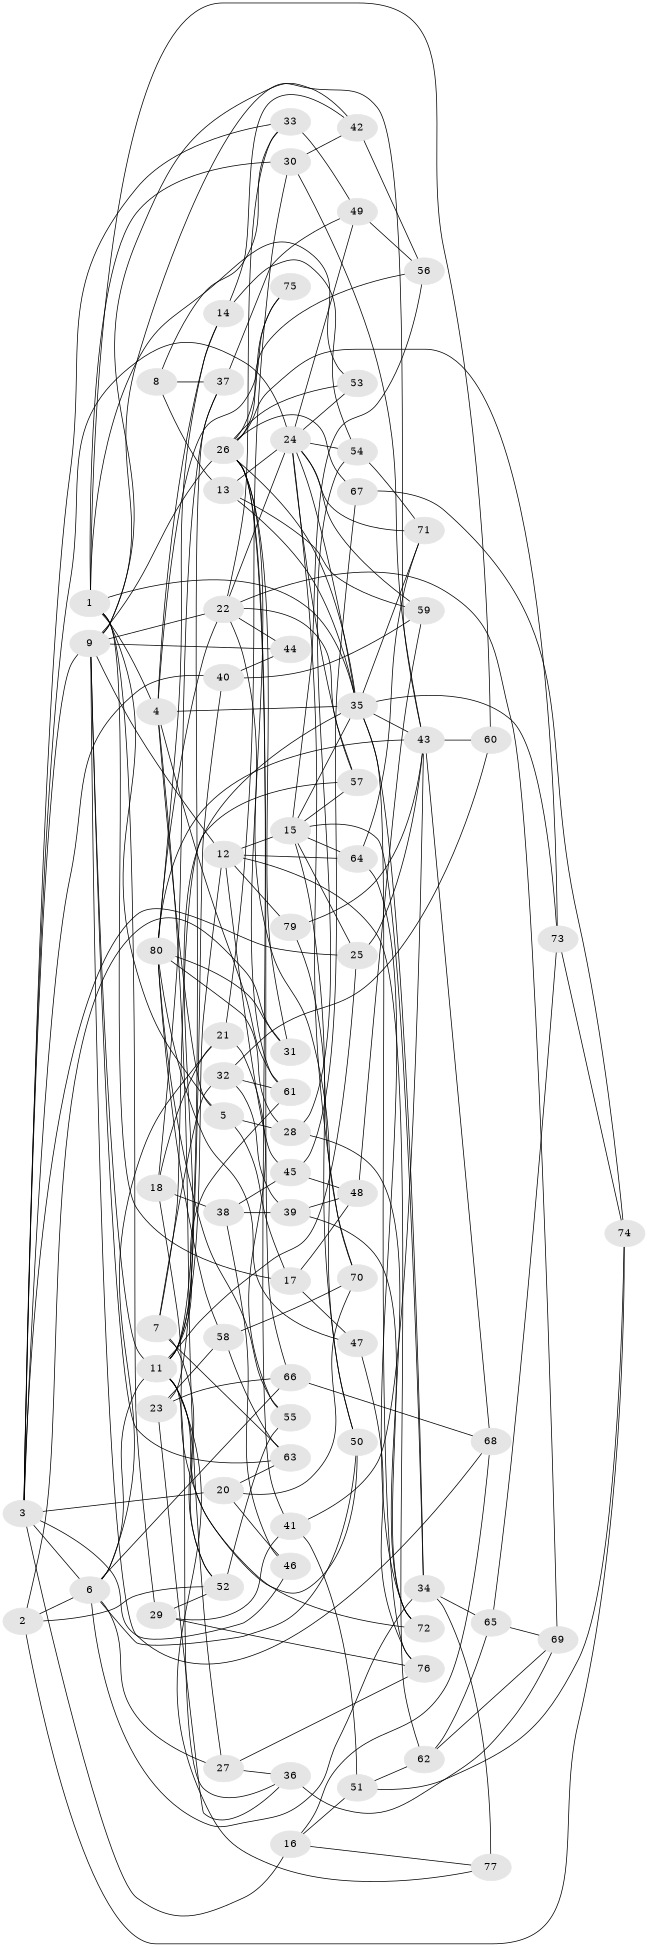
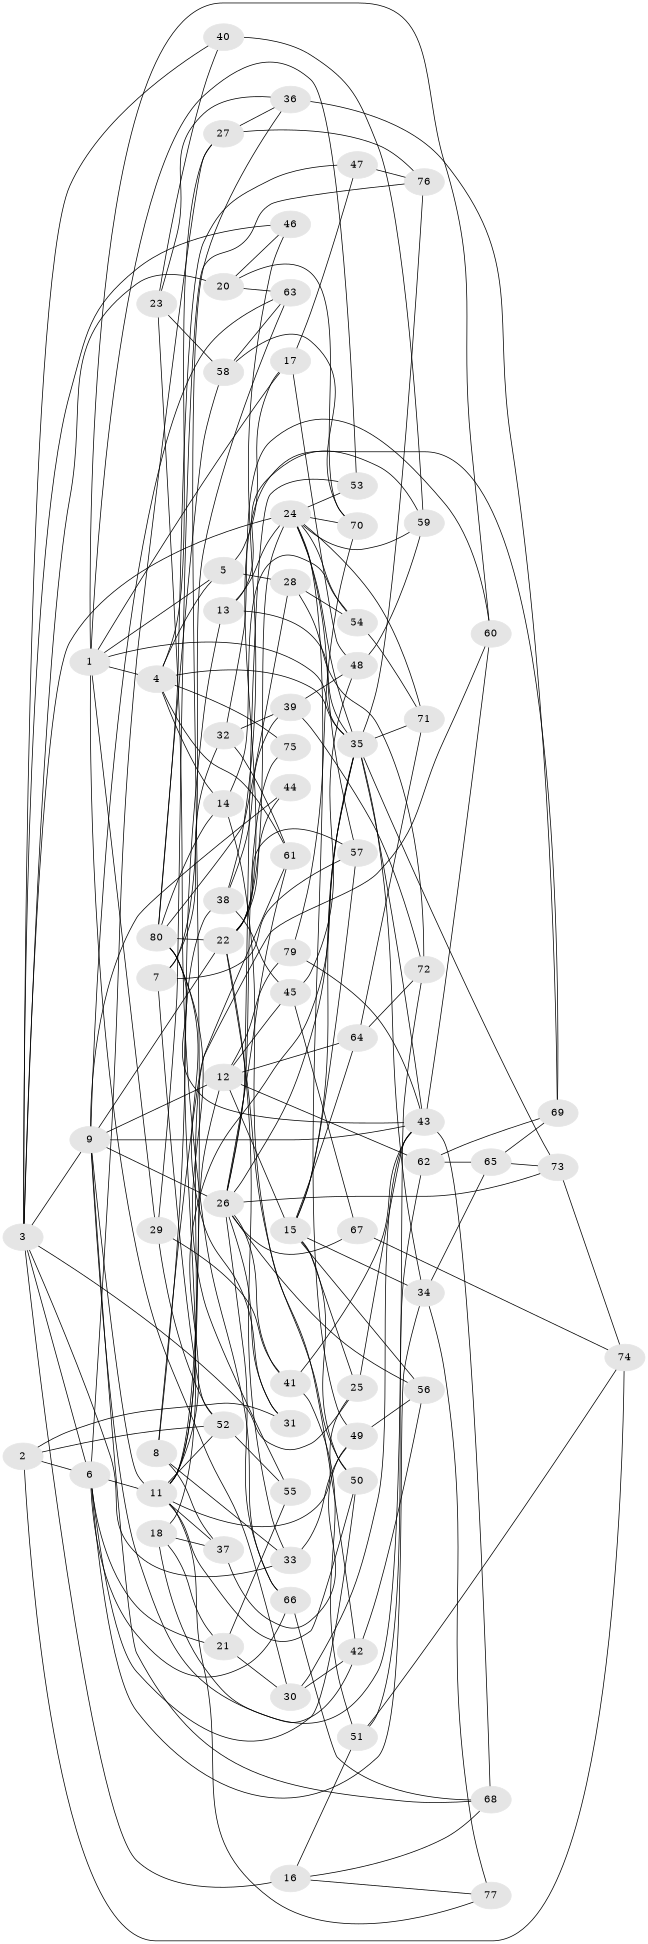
edge "44" -- "40": removed
edge "60" -- "8": added
